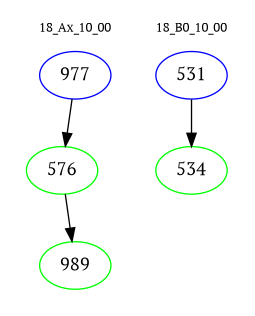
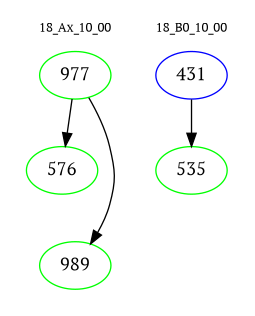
node "977": color blue -> green
node "531": label "531" -> "431"
node "534": label "534" -> "535"
edge "576" -> "989": now "977" -> "989"
